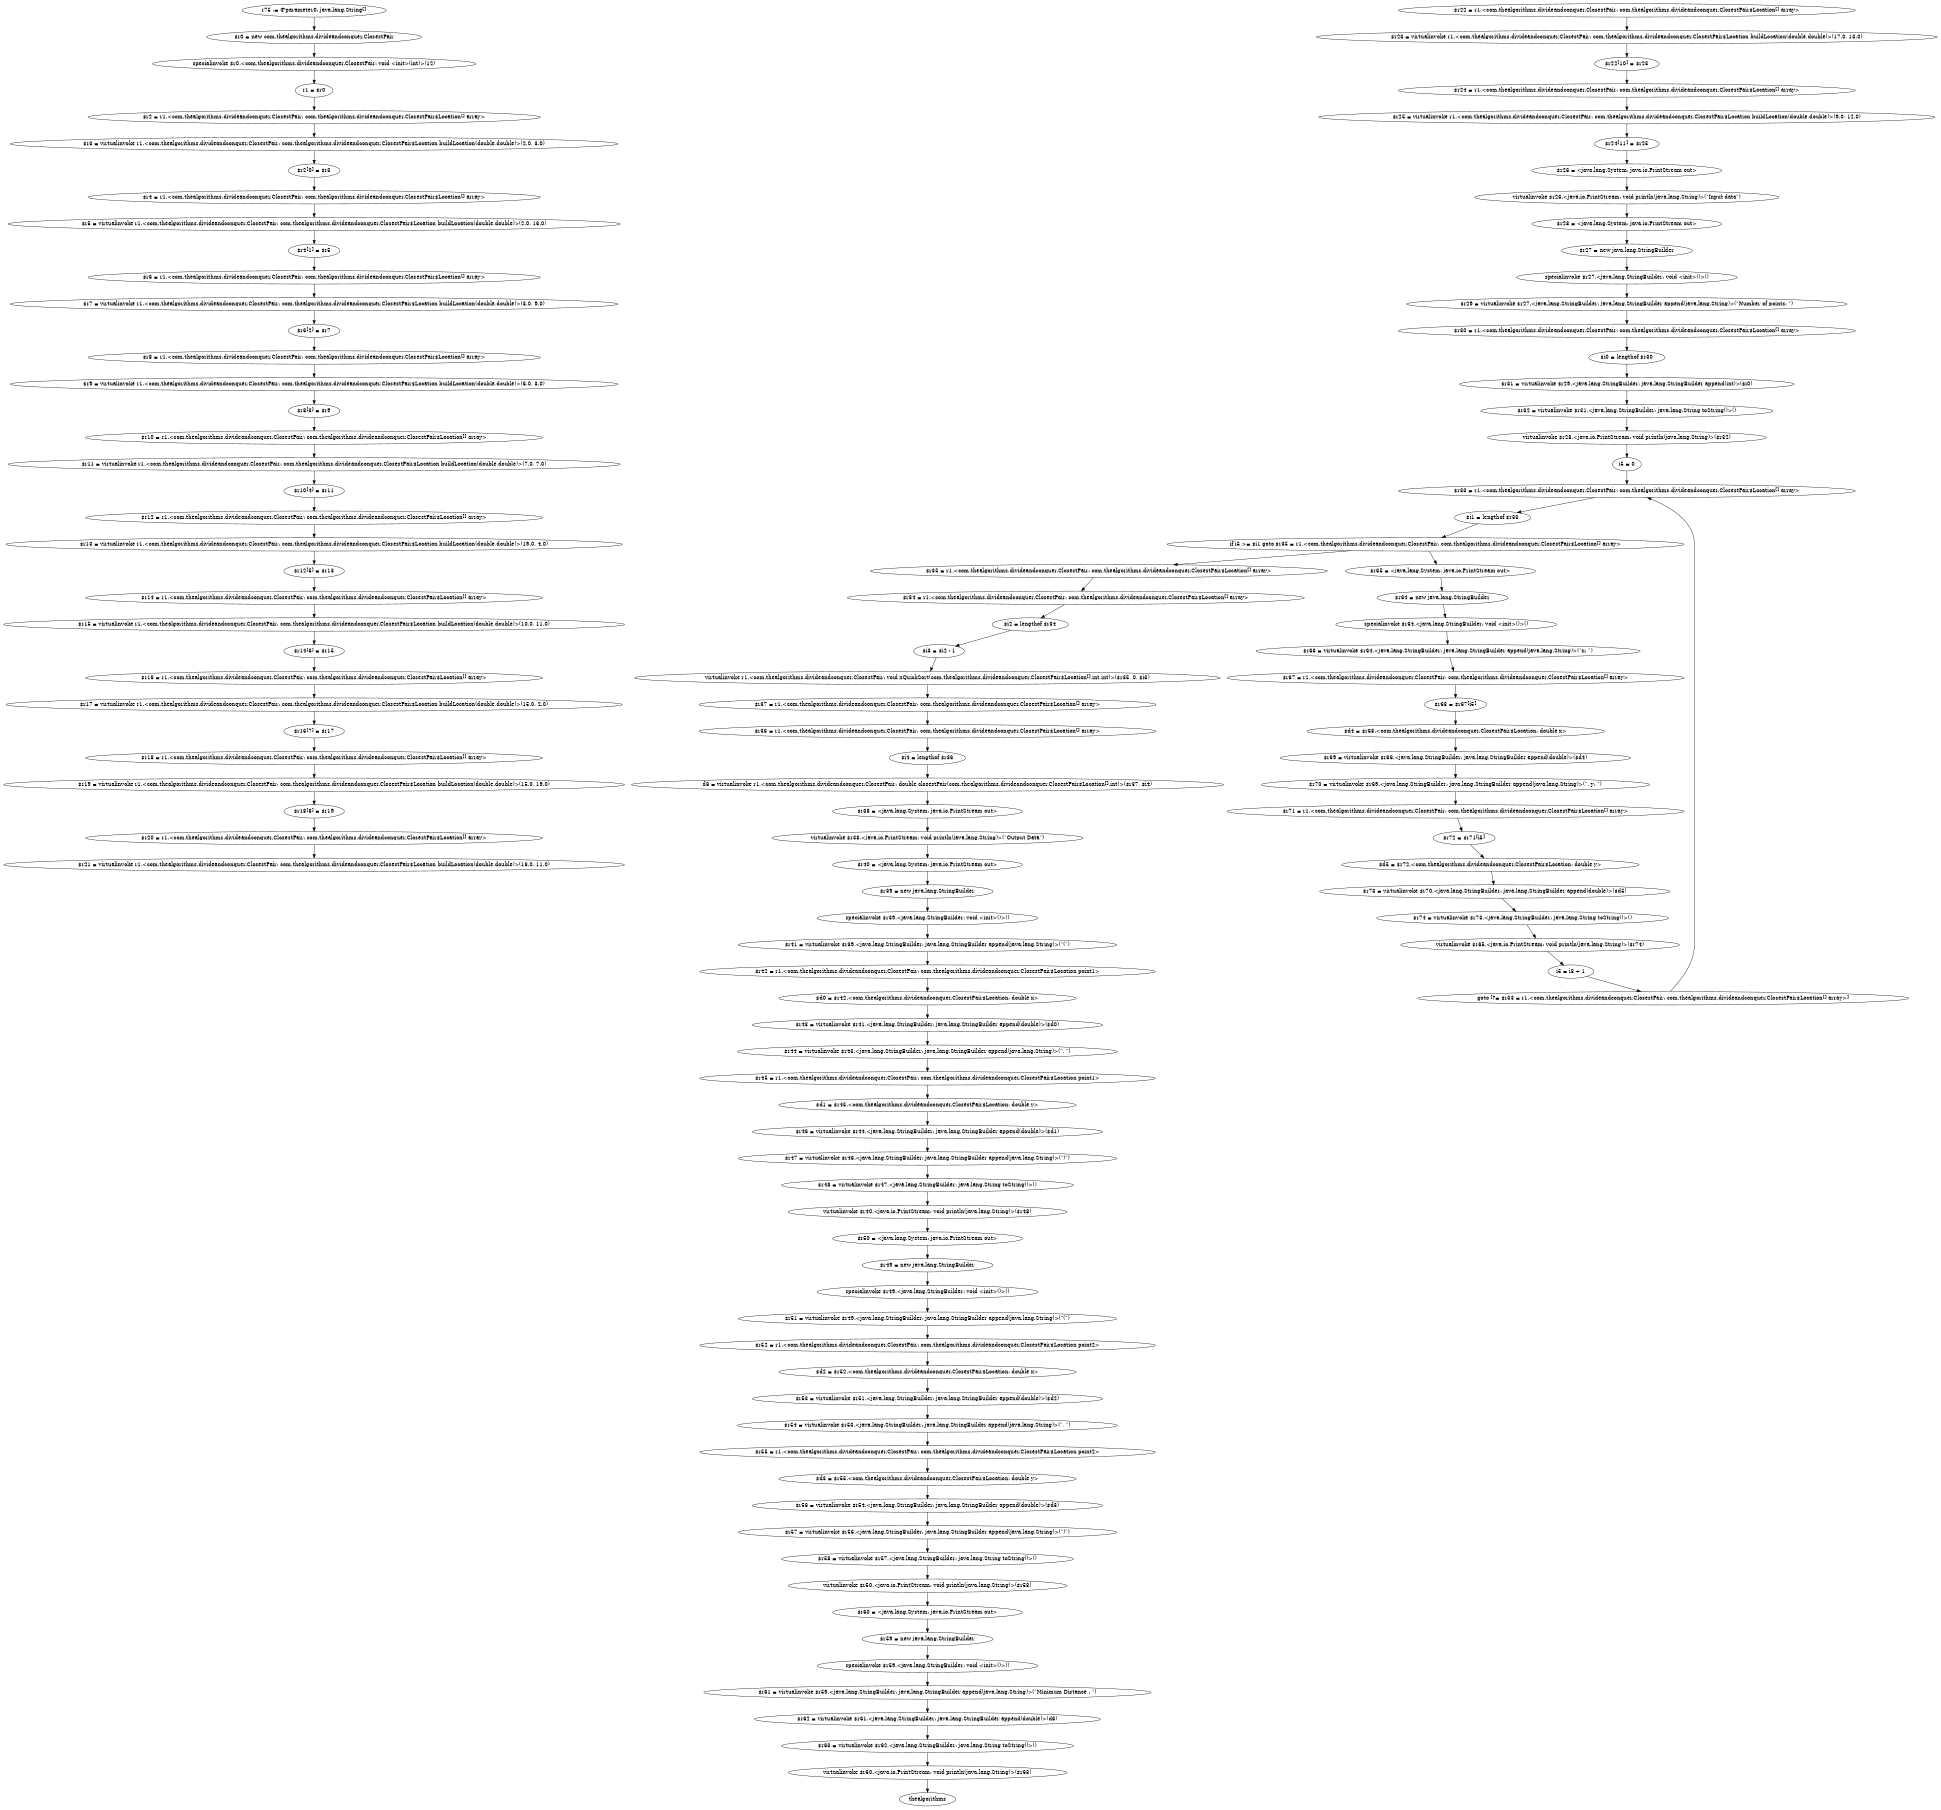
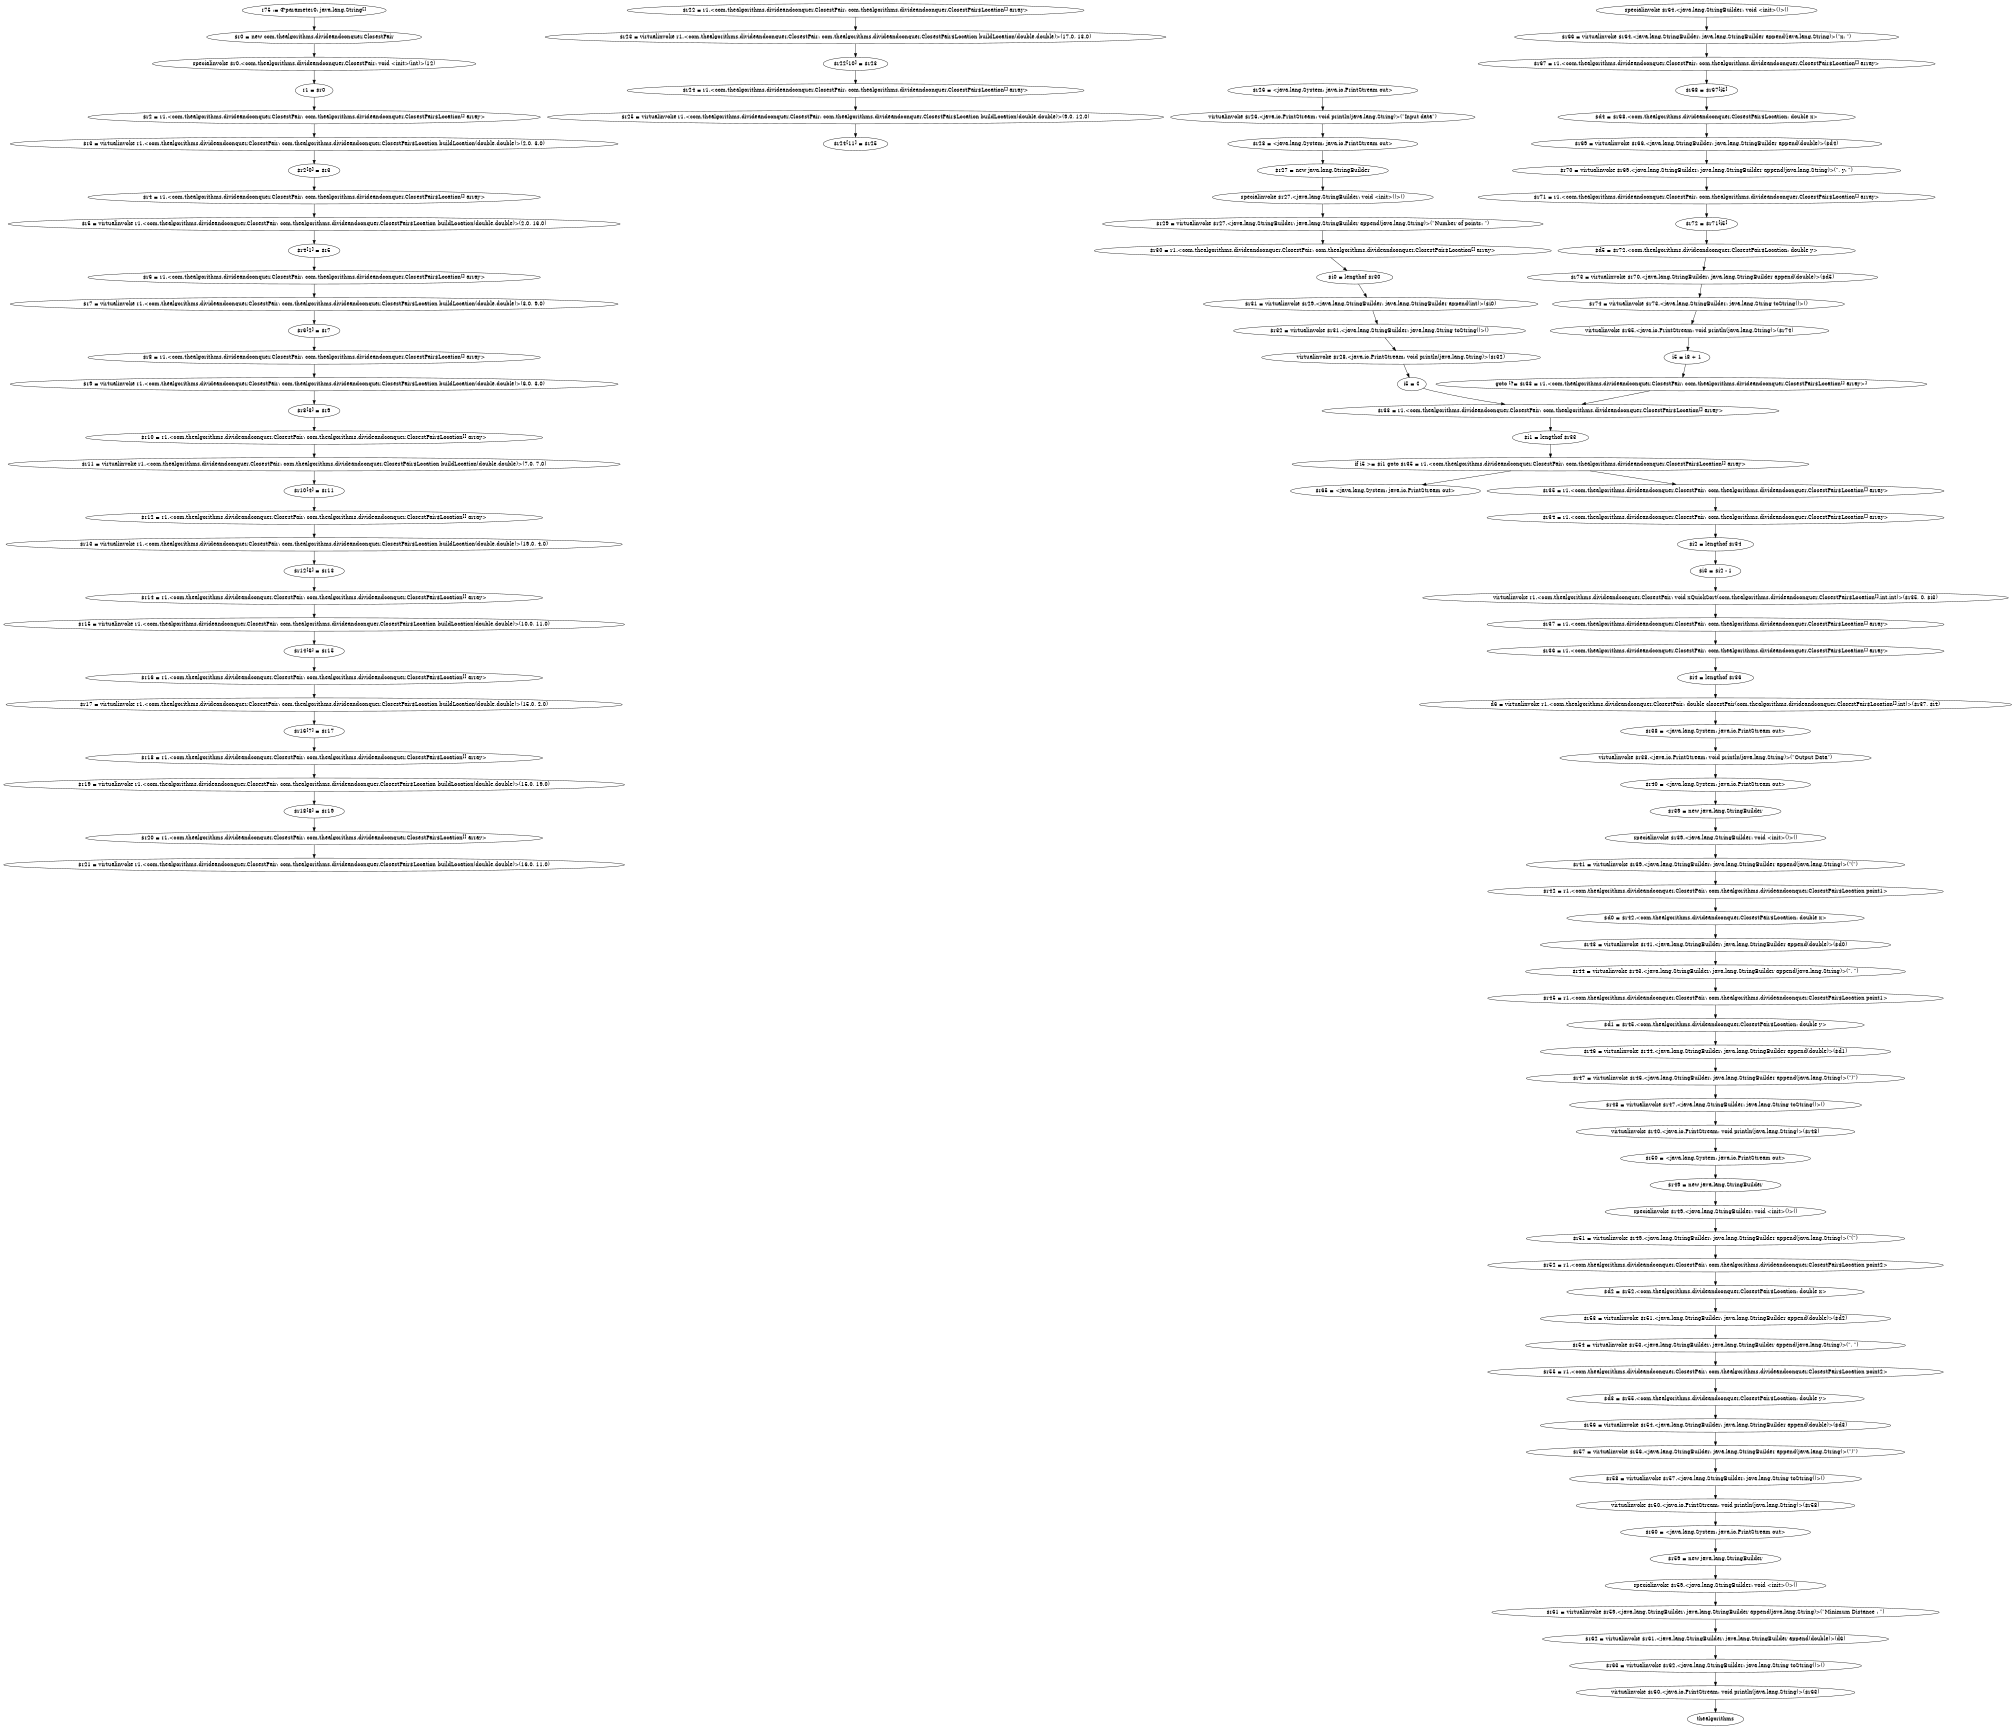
edge "$r24[11] = $r25" -> "$r26 = <java.lang.System: java.io.PrintStream out>": removed
node "$r64 = new java.lang.StringBuilder": removed
